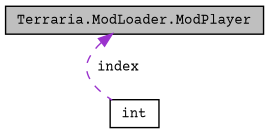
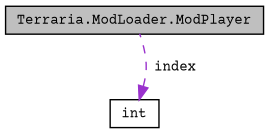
edge "int" -> "Terraria.ModLoader.ModPlayer": reversed
